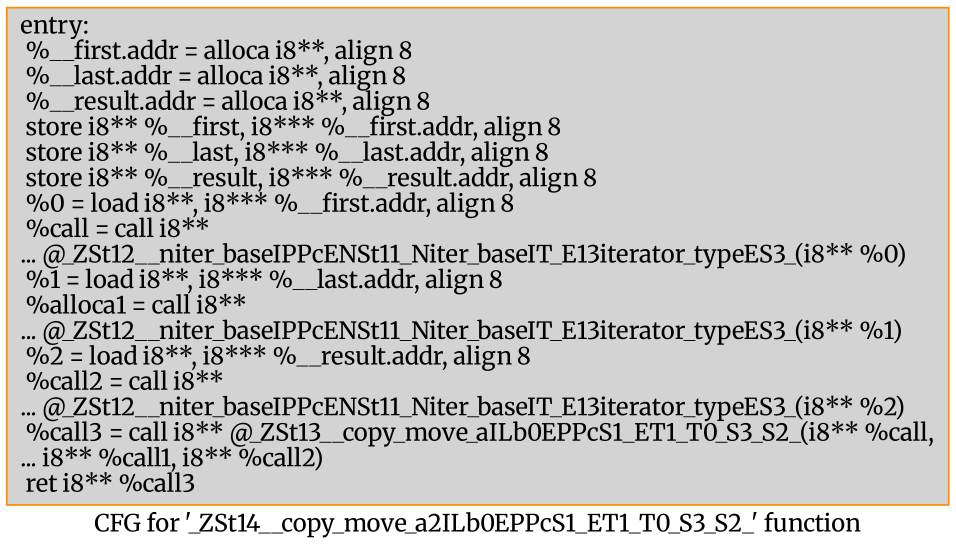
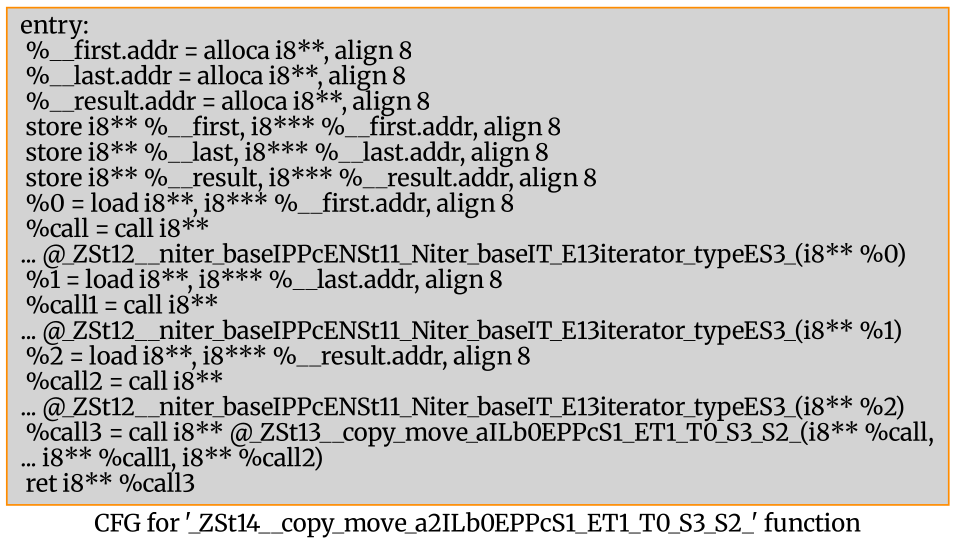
node "entry:": text "%alloca1 = call i8**" -> "%call1 = call i8**"
